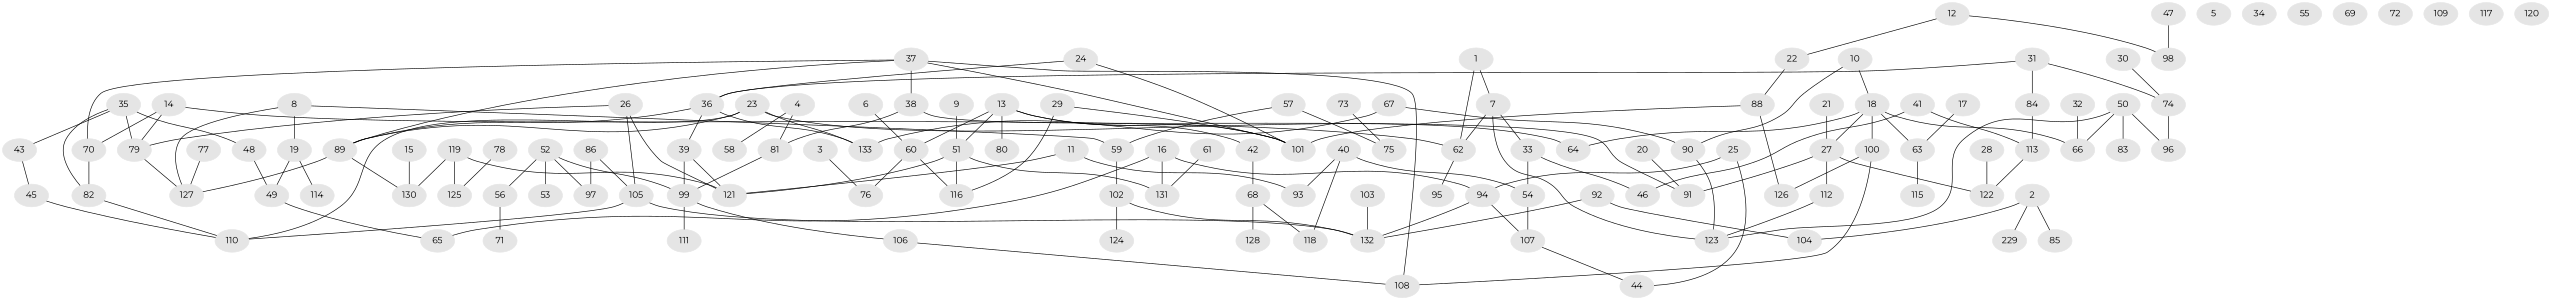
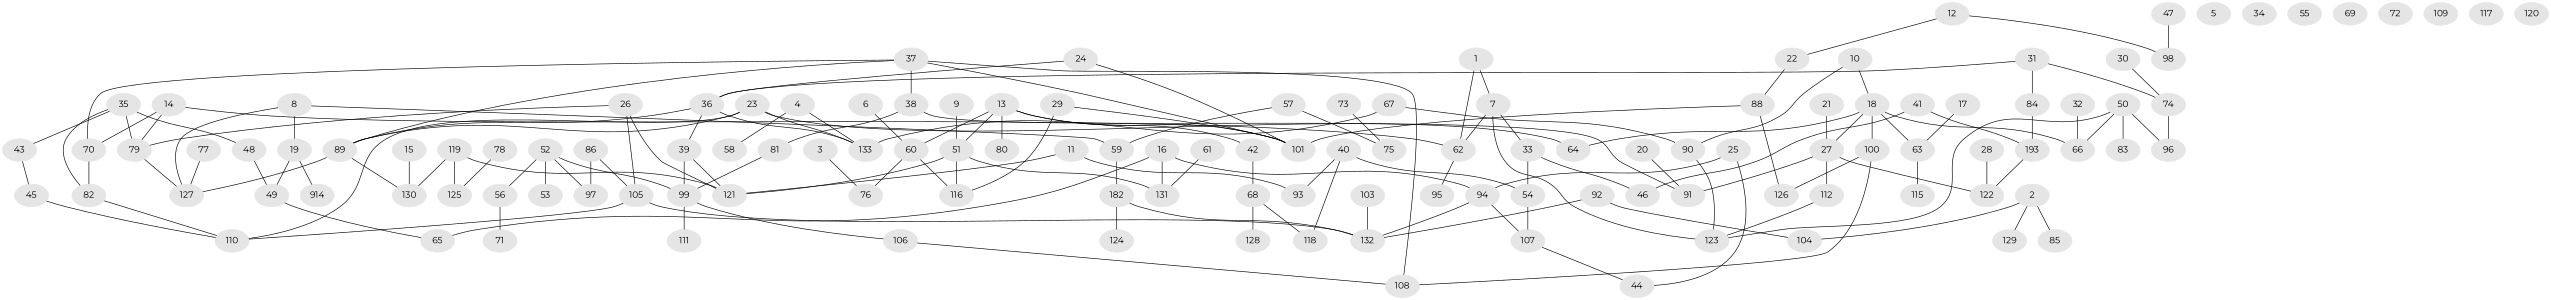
edge "4" -- "81": now "4" -- "133"
node "113": label "113" -> "193"
node "114": label "114" -> "914"
node "102": label "102" -> "182"
node "229": label "229" -> "129"
